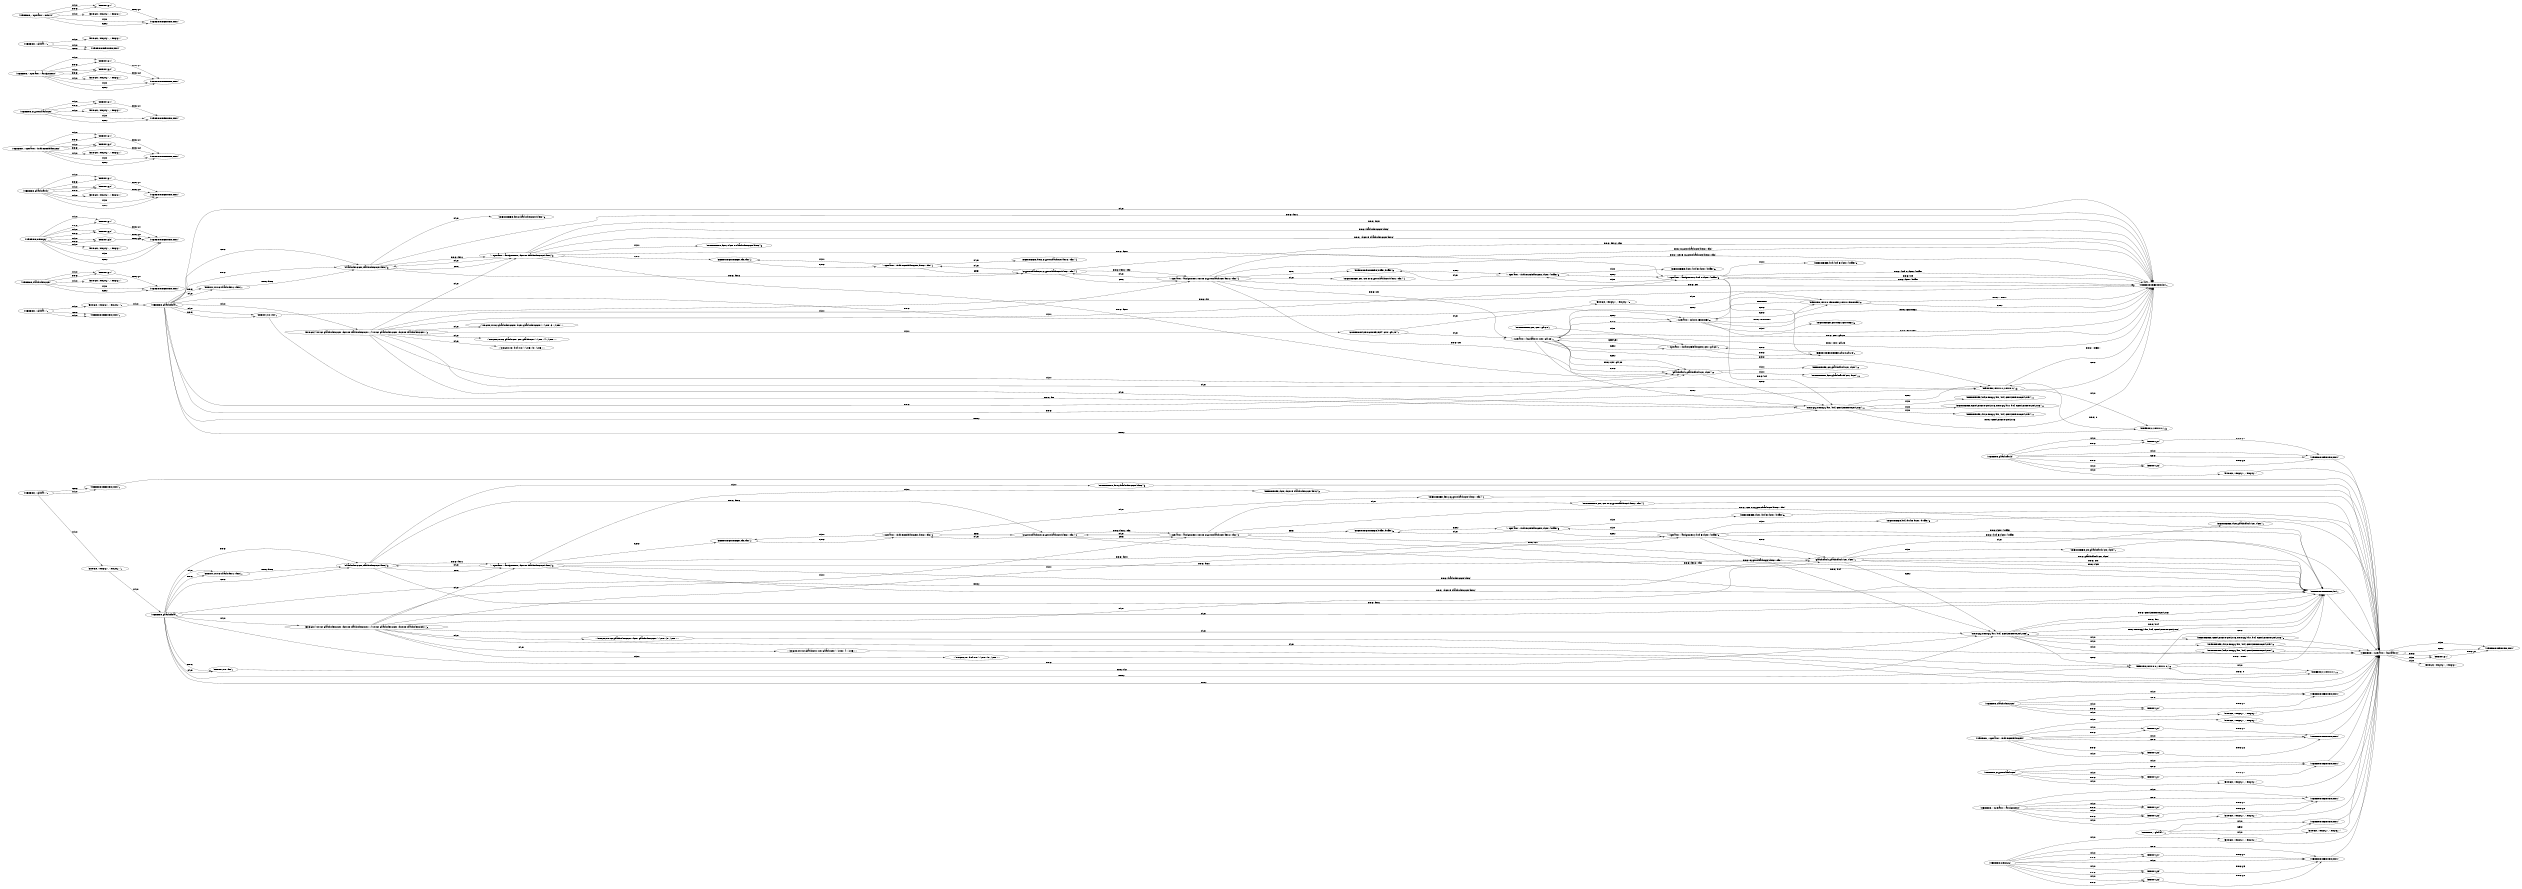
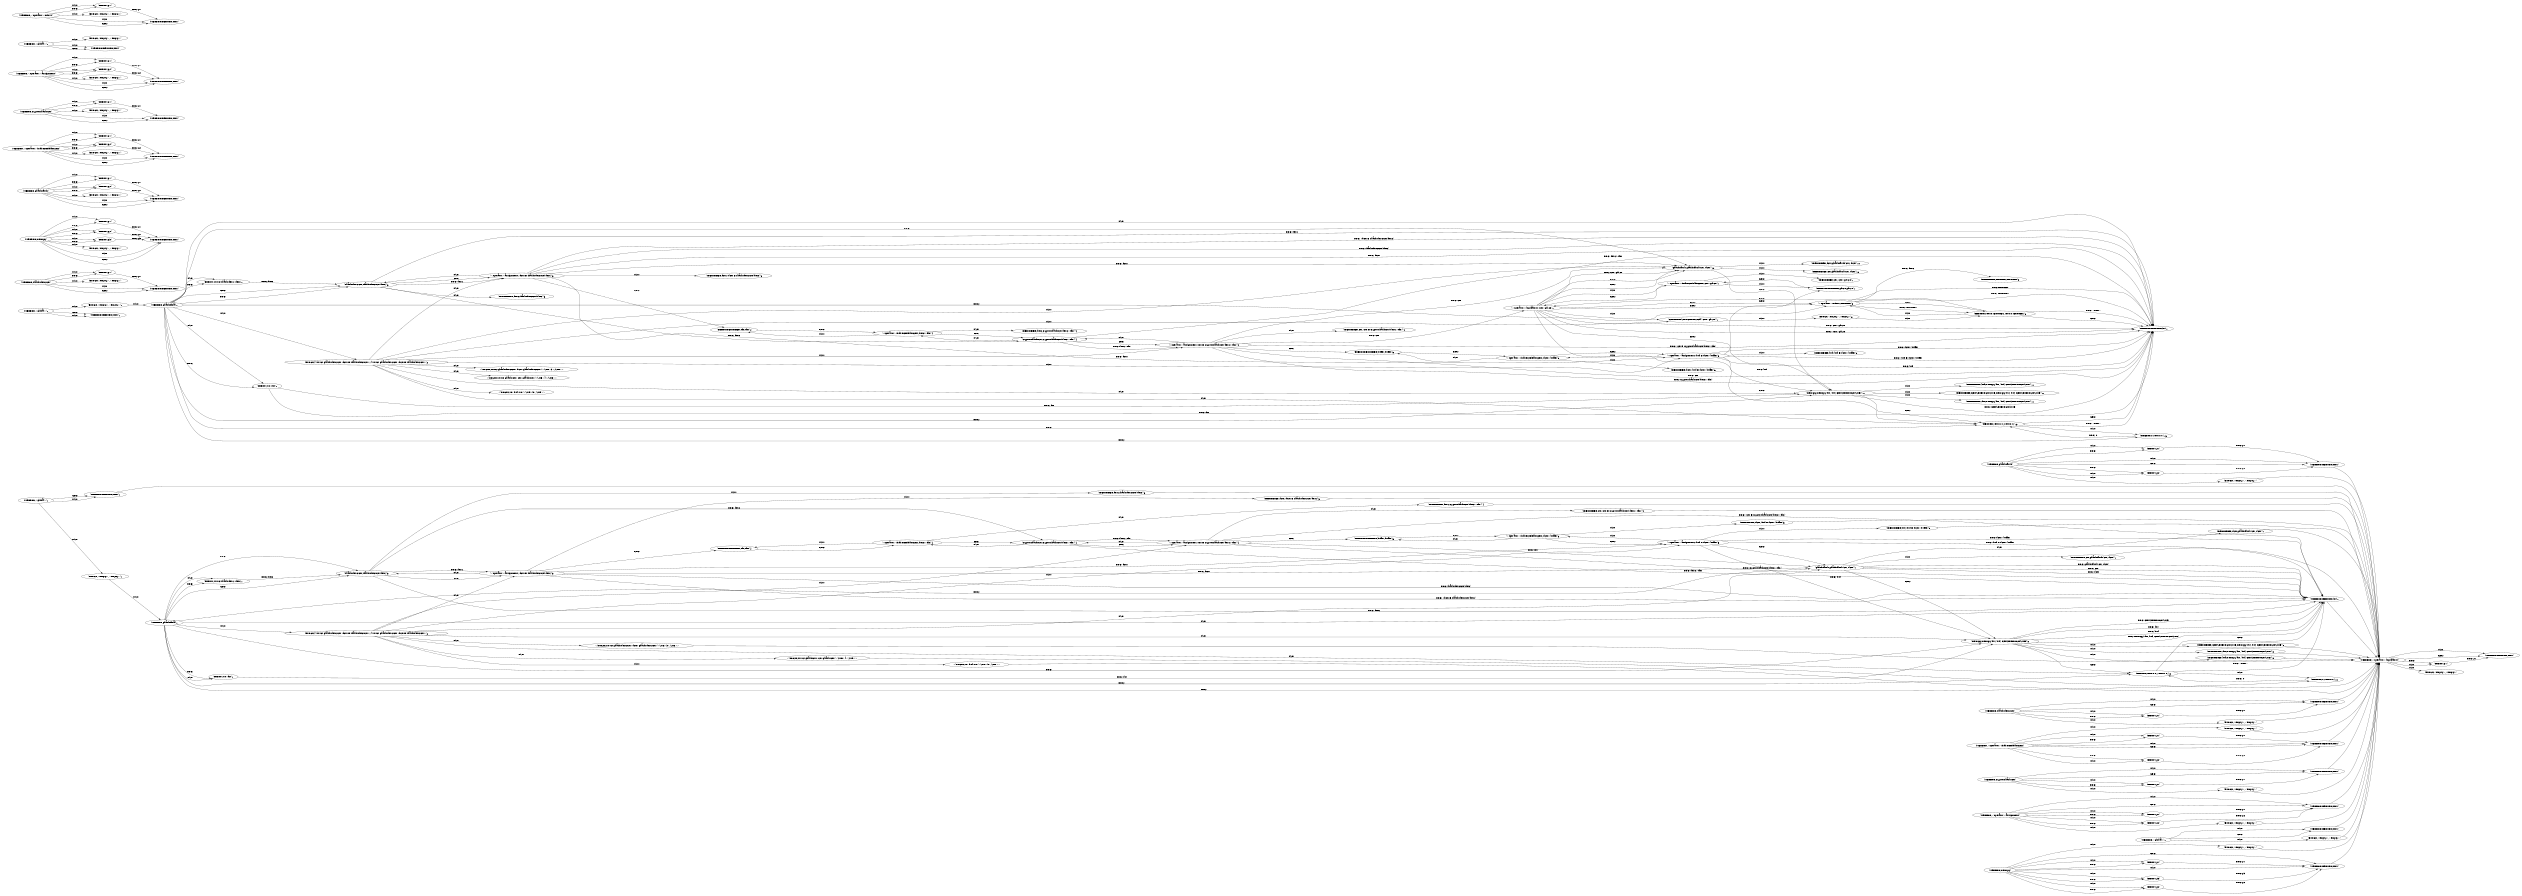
edge "(RETURN,return -ENOKEY;,return -ENOKEY;)" -> "(<operator>.minus,-ENOKEY)": label "ENOKEY: " -> "AST: "
edge "(<operator>.minus,-ENOKEY)" -> "(IDENTIFIER,ENOKEY,-ENOKEY)": label "AST: " -> "DDG: desc"
edge "(IDENTIFIER,ctx,!ctx->gf128)" -> "(<operator>.indirectFieldAccess,ctx->gf128)": reversed
edge "(CONTROL_STRUCTURE,IF,if (!ctx->gf128))" -> "(<operator>.logicalNot,!ctx->gf128)": reversed
edge "(<operator>.indirectFieldAccess,ctx->gf128)" -> "(<operator>.logicalNot,!ctx->gf128)": label "GHASH: " -> "CFG: "
edge "(<operator>.logicalNot,!ctx->gf128)" -> "(<operator>.indirectFieldAccess,ctx->gf128)": label "CFG: " -> "AST: "
edge "(<operator>.indirectFieldAccess,ctx->gf128)" -> "(FIELD_IDENTIFIER,gf128,gf128)": label "DDG: " -> "AST: "
